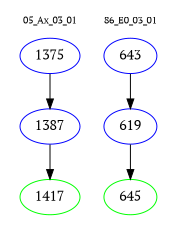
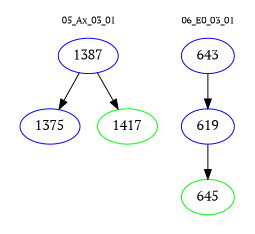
cluster "86_E0_03_01": label "86_E0_03_01" -> "06_E0_03_01"
edge "1375" -> "1387": reversed
